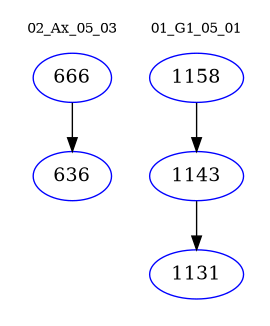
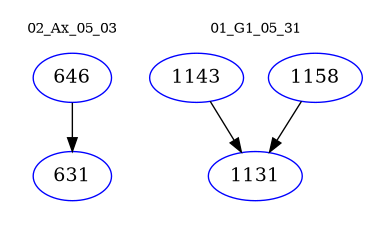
cluster "01_G1_05_01": label "01_G1_05_01" -> "01_G1_05_31"
node "666": label "666" -> "646"
edge "1158" -> "1143": now "1158" -> "1131"
node "636": label "636" -> "631"
